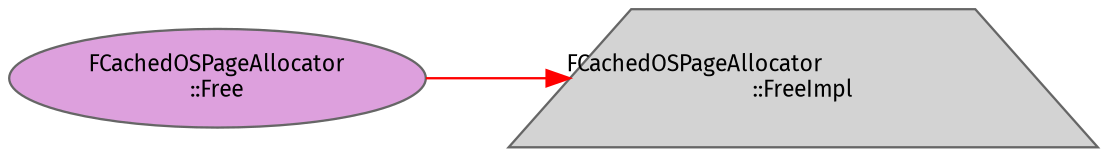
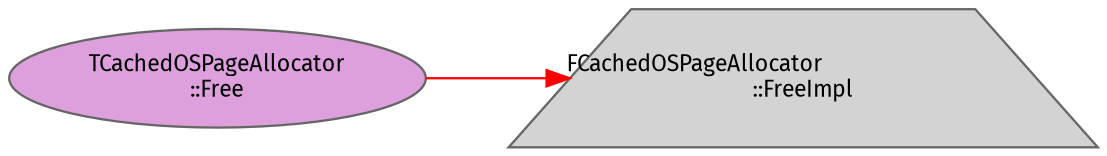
node "FCachedOSPageAllocator ::Free": label "FCachedOSPageAllocator ::Free" -> "TCachedOSPageAllocator ::Free"
